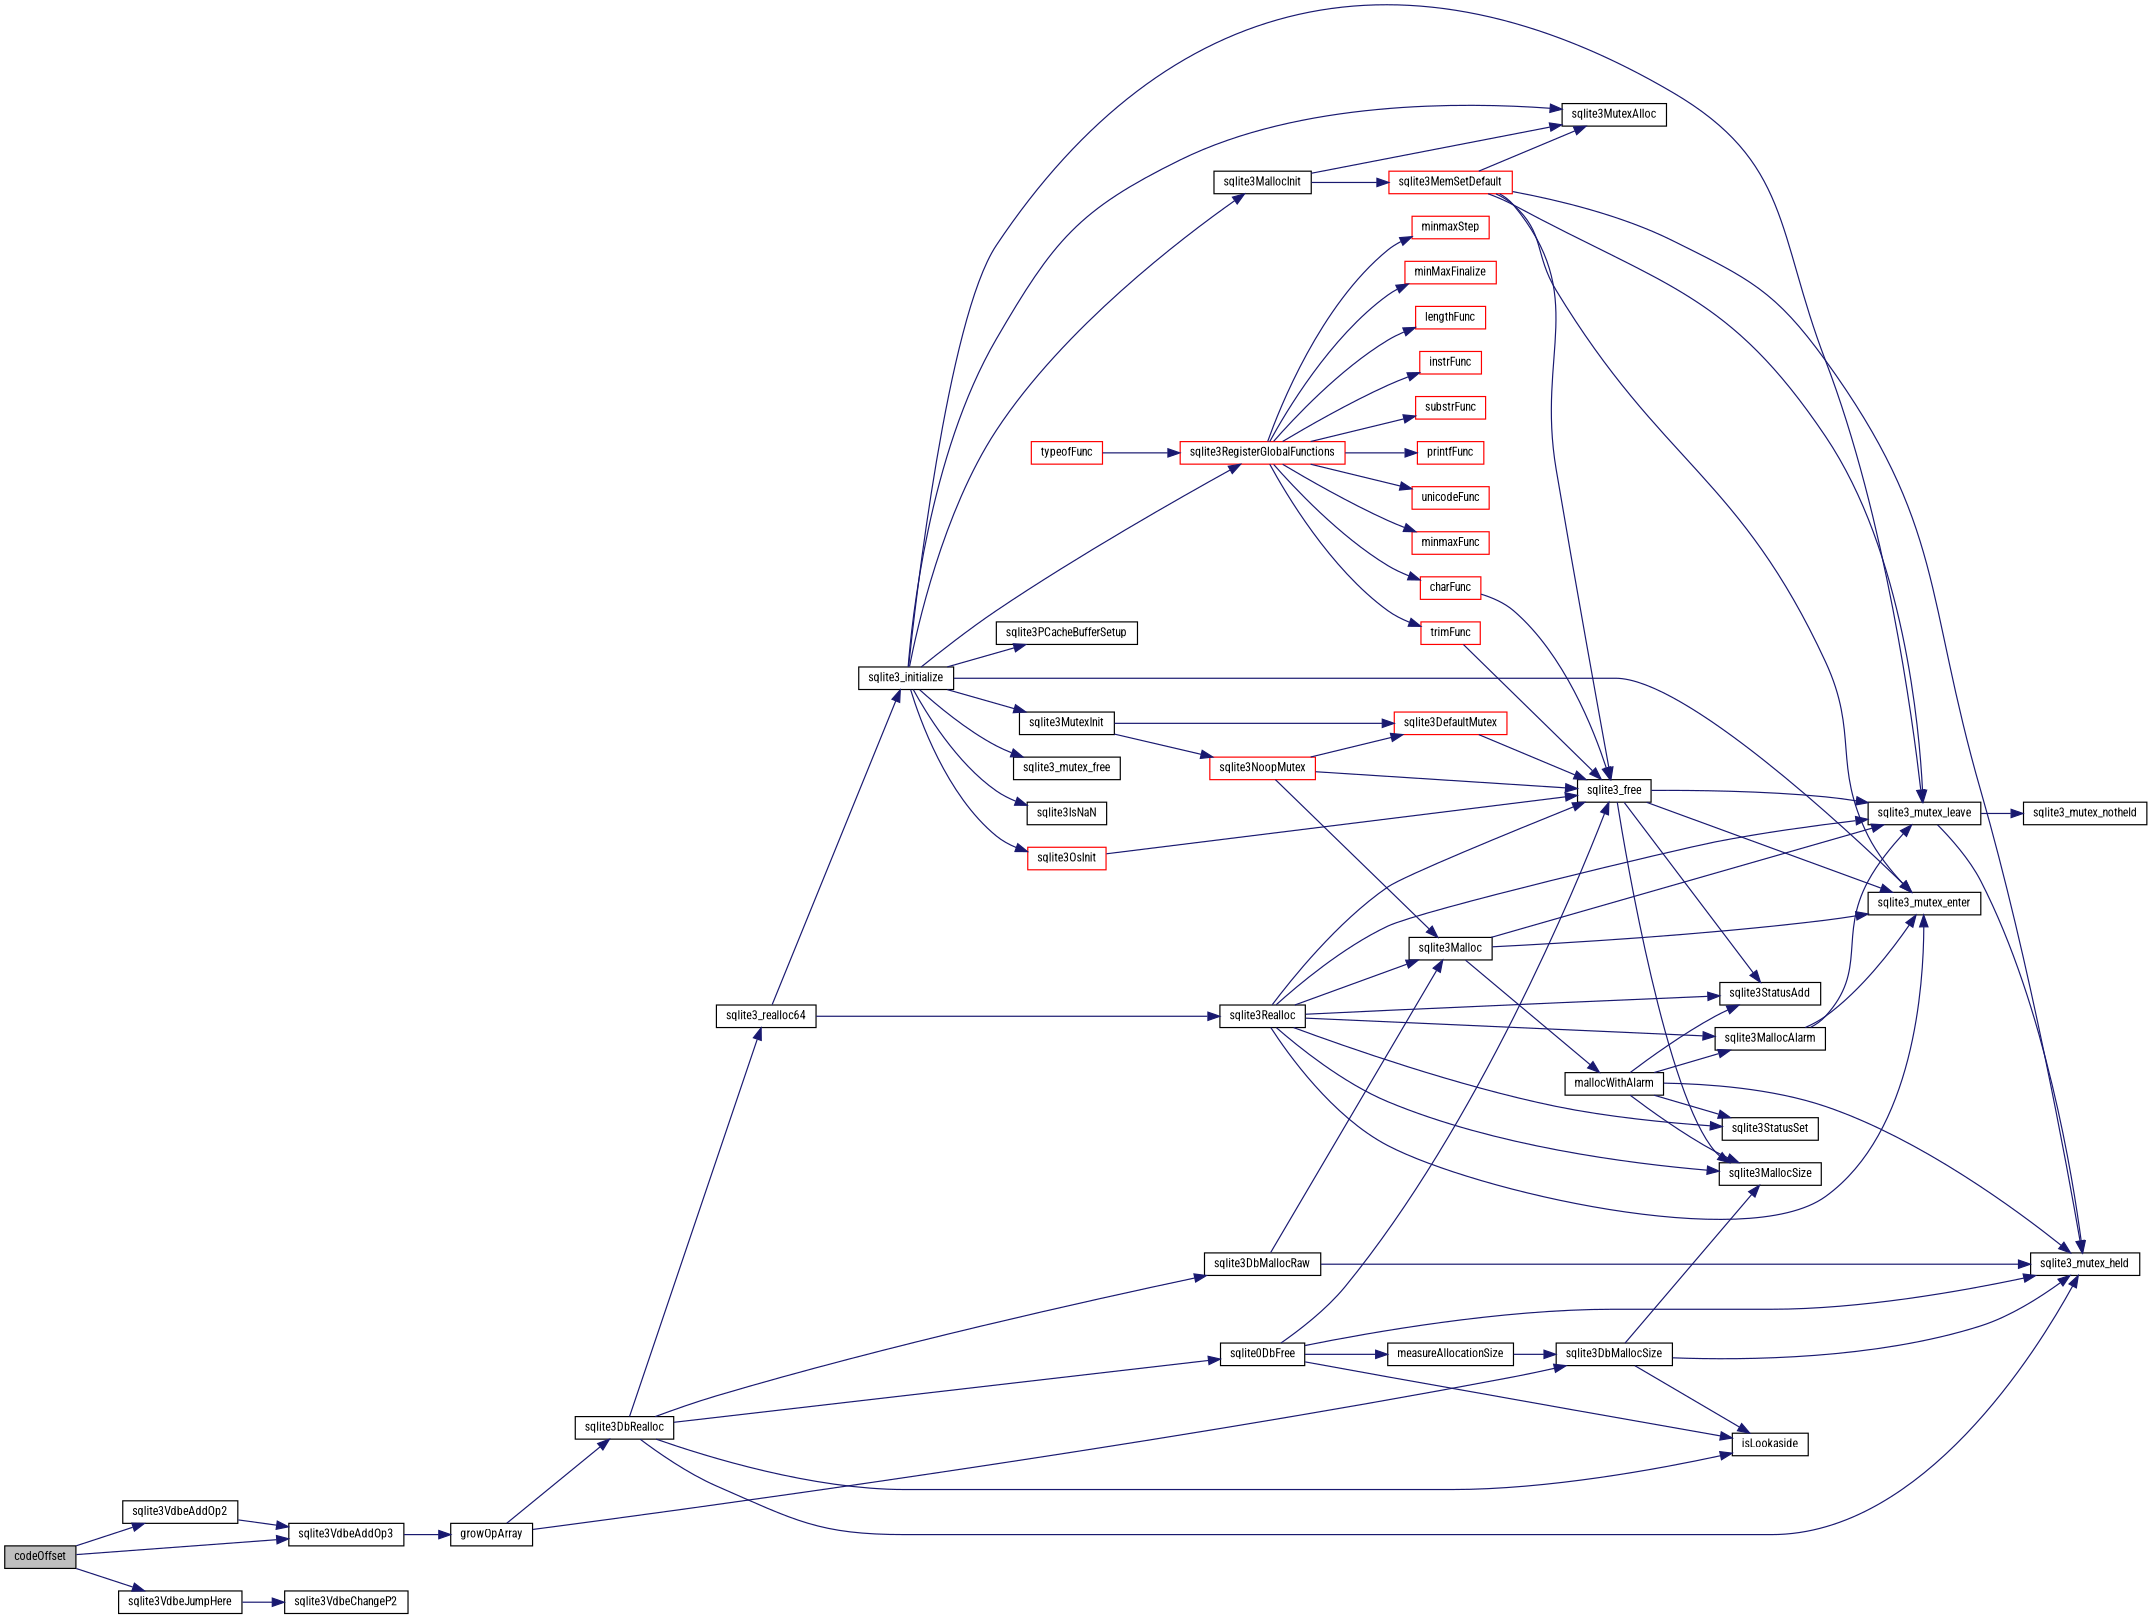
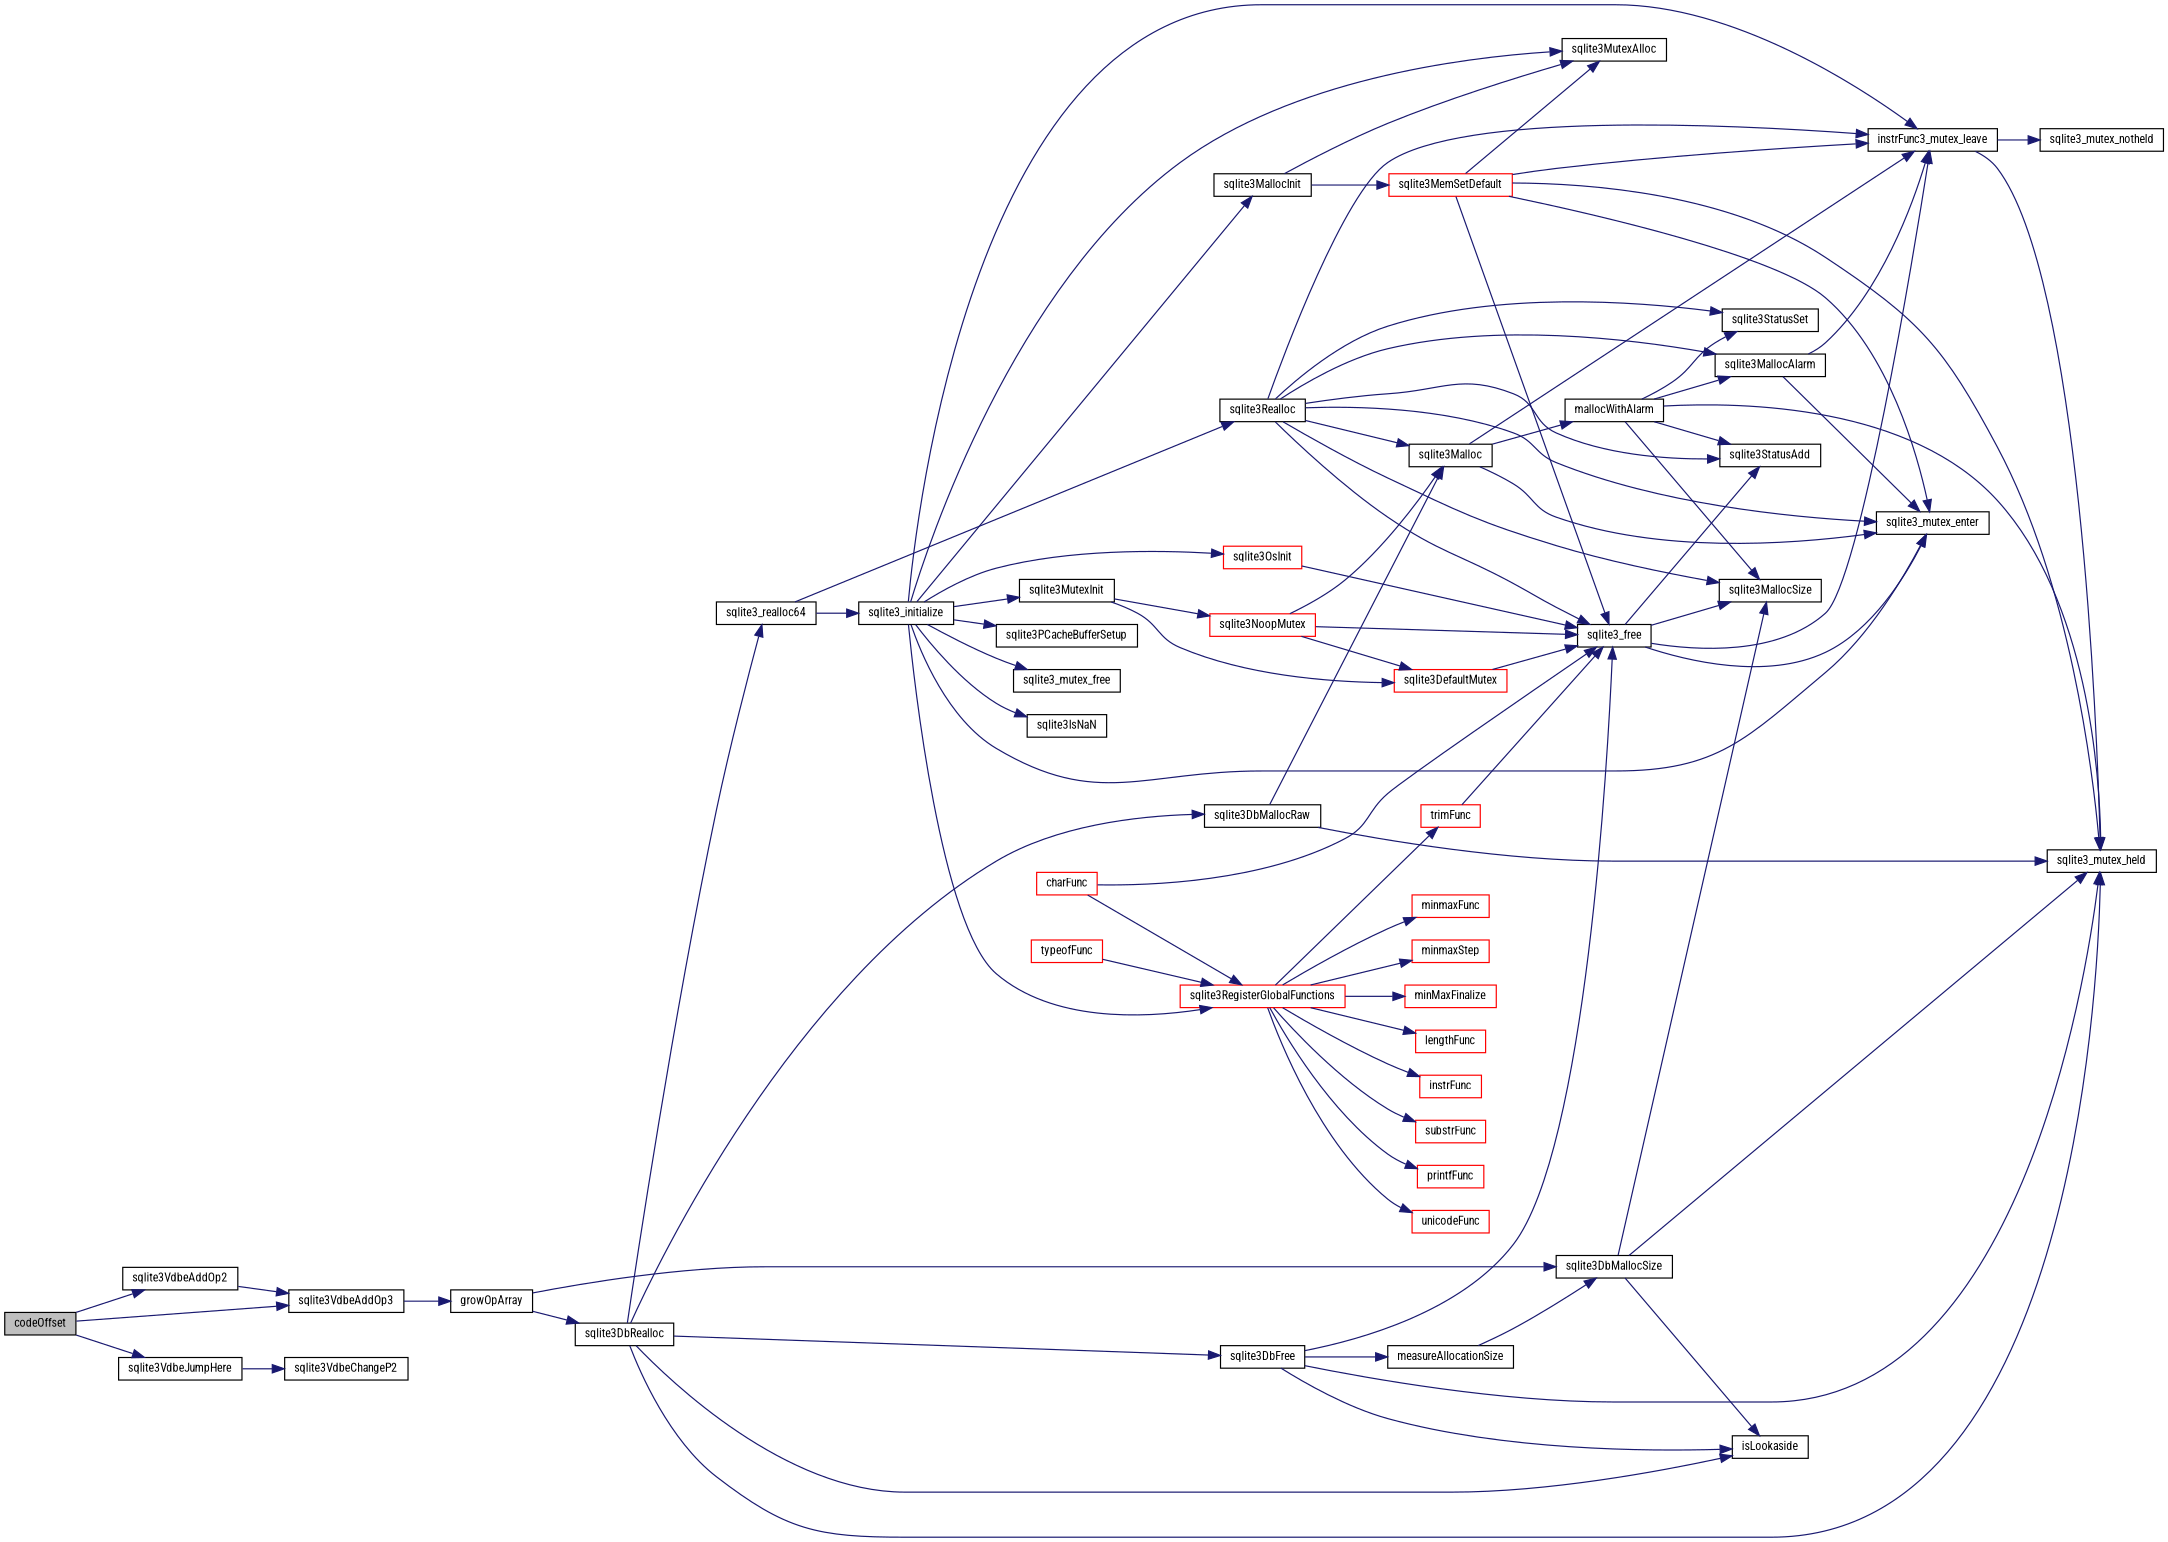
edge "sqlite3RegisterGlobalFunctions" -> "charFunc": reversed
node "sqlite3_mutex_leave": label "sqlite3_mutex_leave" -> "instrFunc3_mutex_leave"
node "sqlite0DbFree": label "sqlite0DbFree" -> "sqlite3DbFree"
